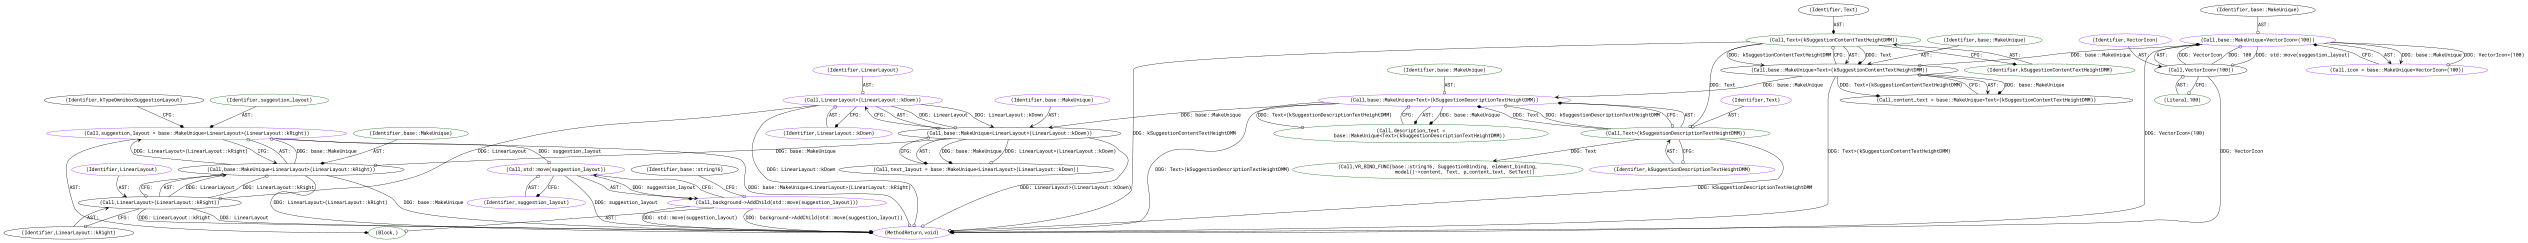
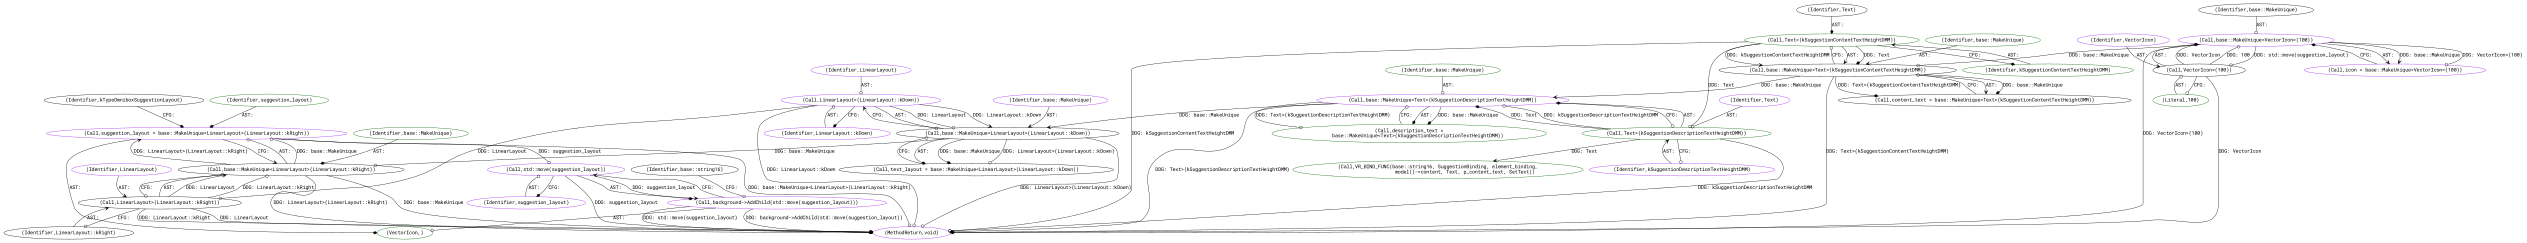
node "(Block,)": label "(Block,)" -> "(VectorIcon,)"
